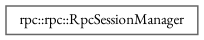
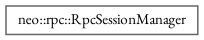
node "rpc::rpc::RpcSessionManager": label "rpc::rpc::RpcSessionManager" -> "neo::rpc::RpcSessionManager"
